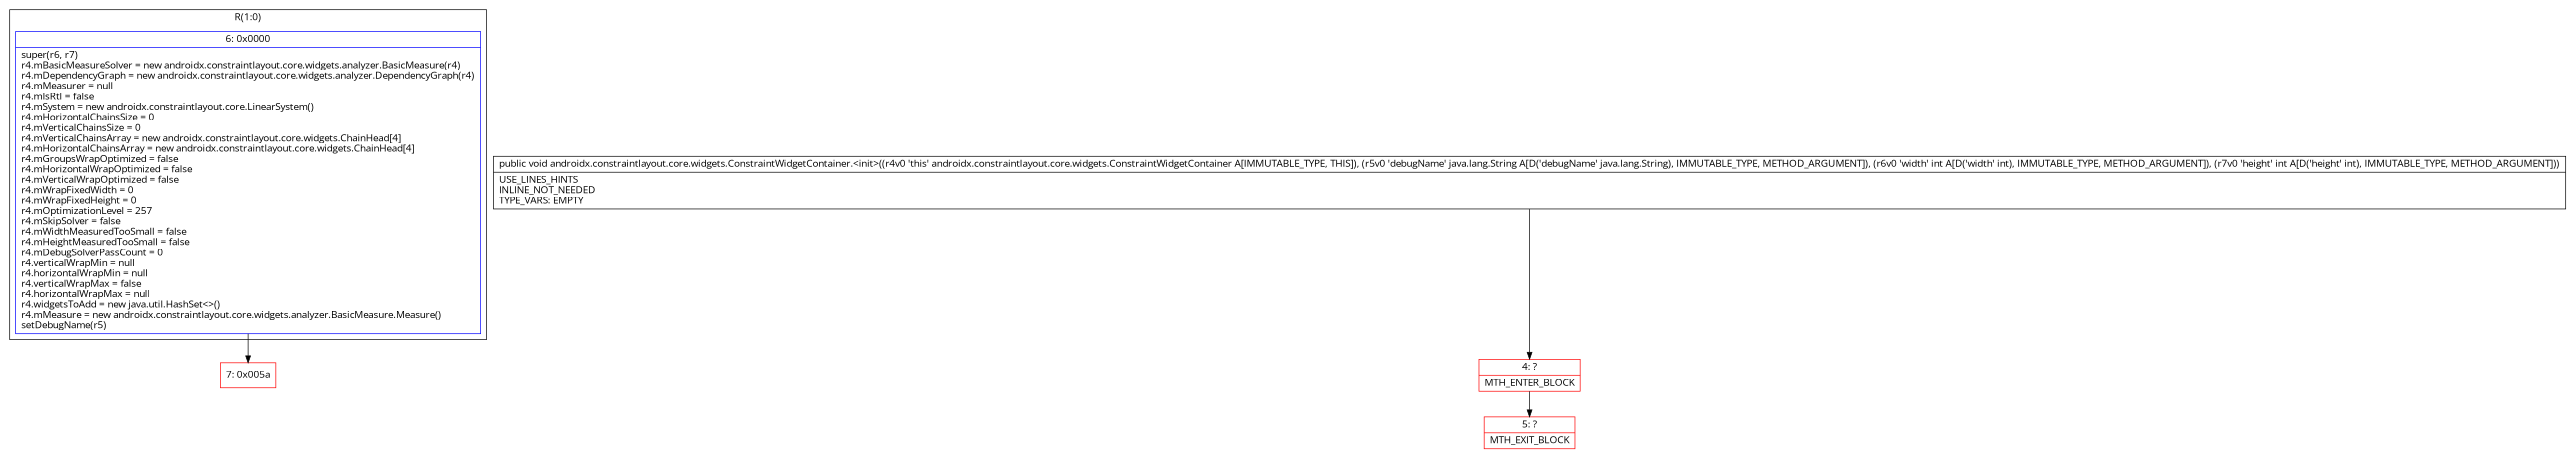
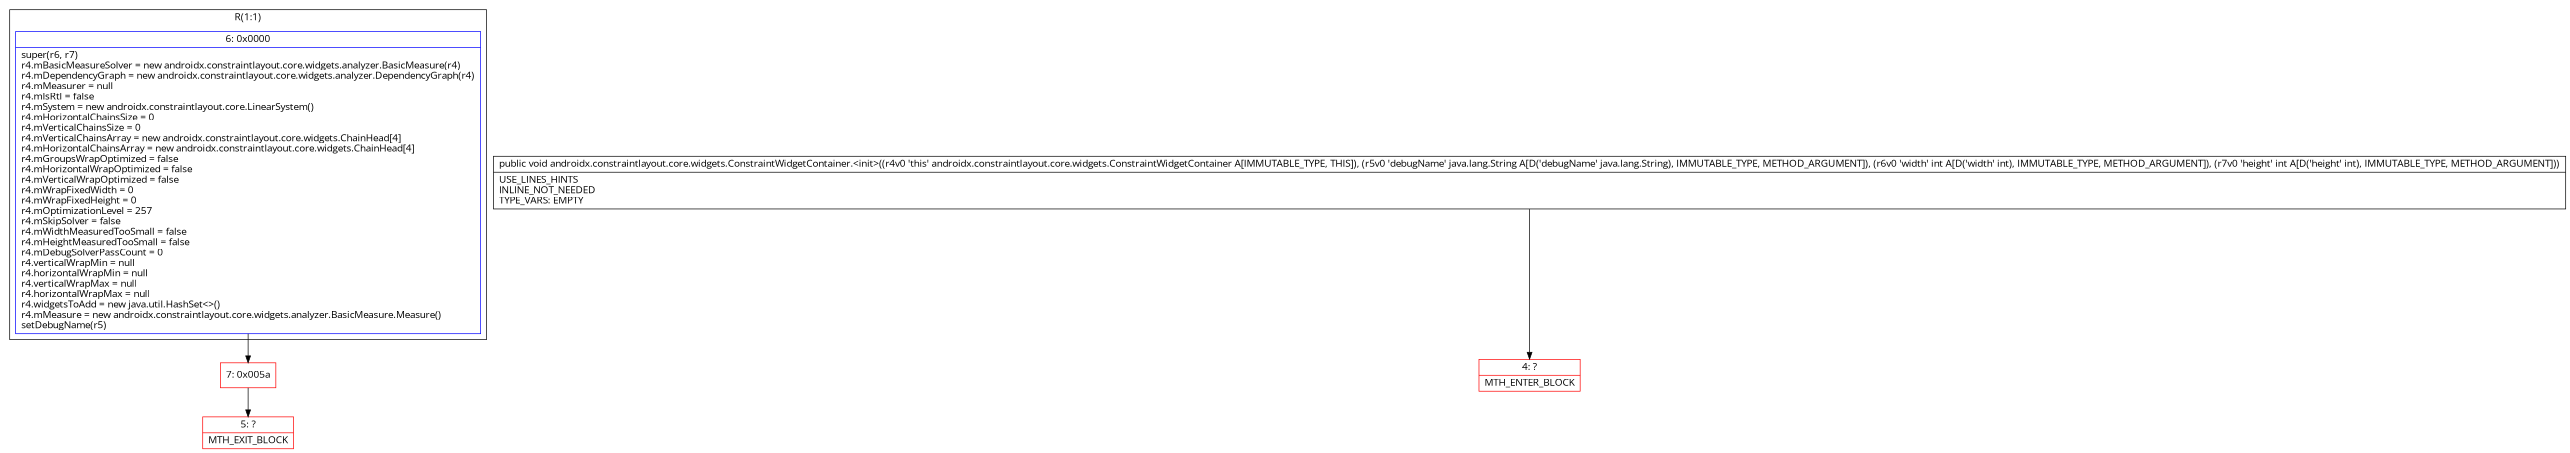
cluster "R(1:0)": label "R(1:0)" -> "R(1:1)"
node "6: 0x0000": text "r4.verticalWrapMax = false" -> "r4.verticalWrapMax = null"
edge "4: ?" -> "5: ?": now "7: 0x005a" -> "5: ?"
